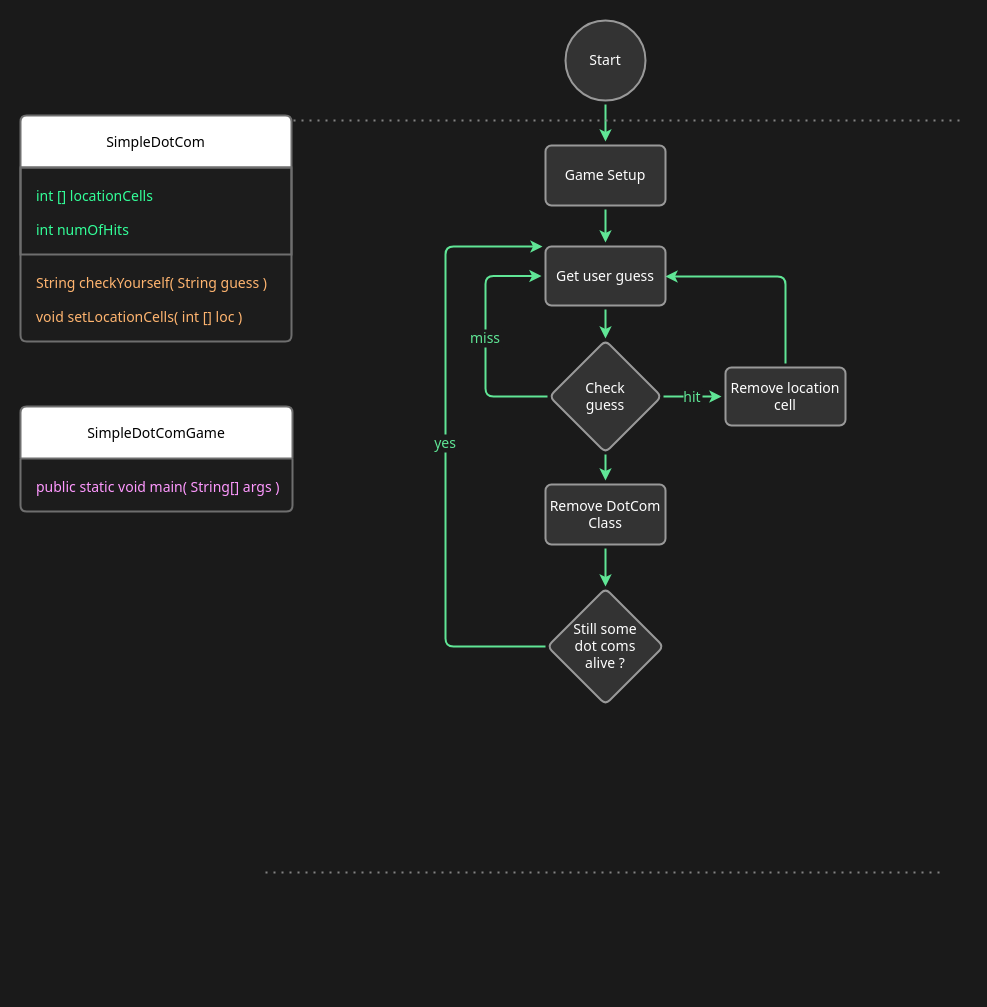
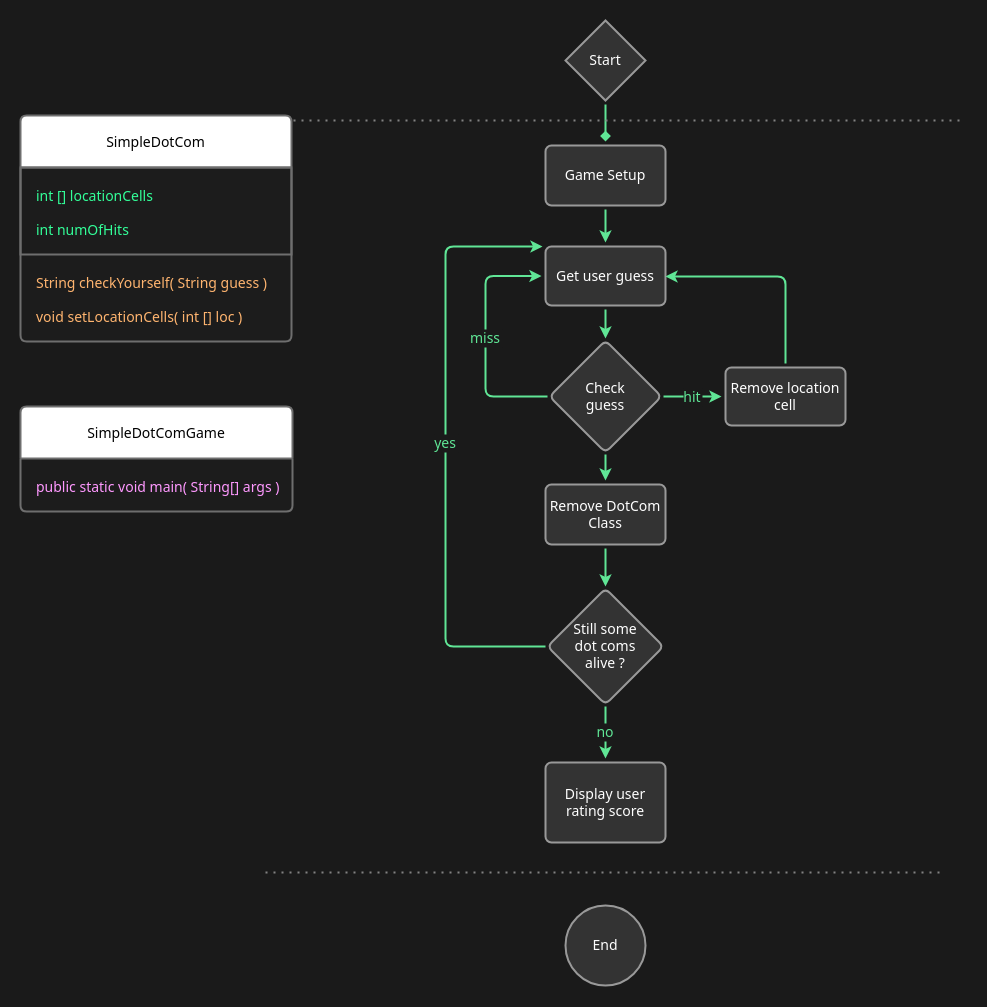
node "Start": shape ellipse -> diamond
edge "Start" -> "Game Setup": arrowhead classic -> diamond
edge "Still some dot coms alive ?" -> "Display user rating score": added, label "no"
node "Display user rating score": added
node "End": added
